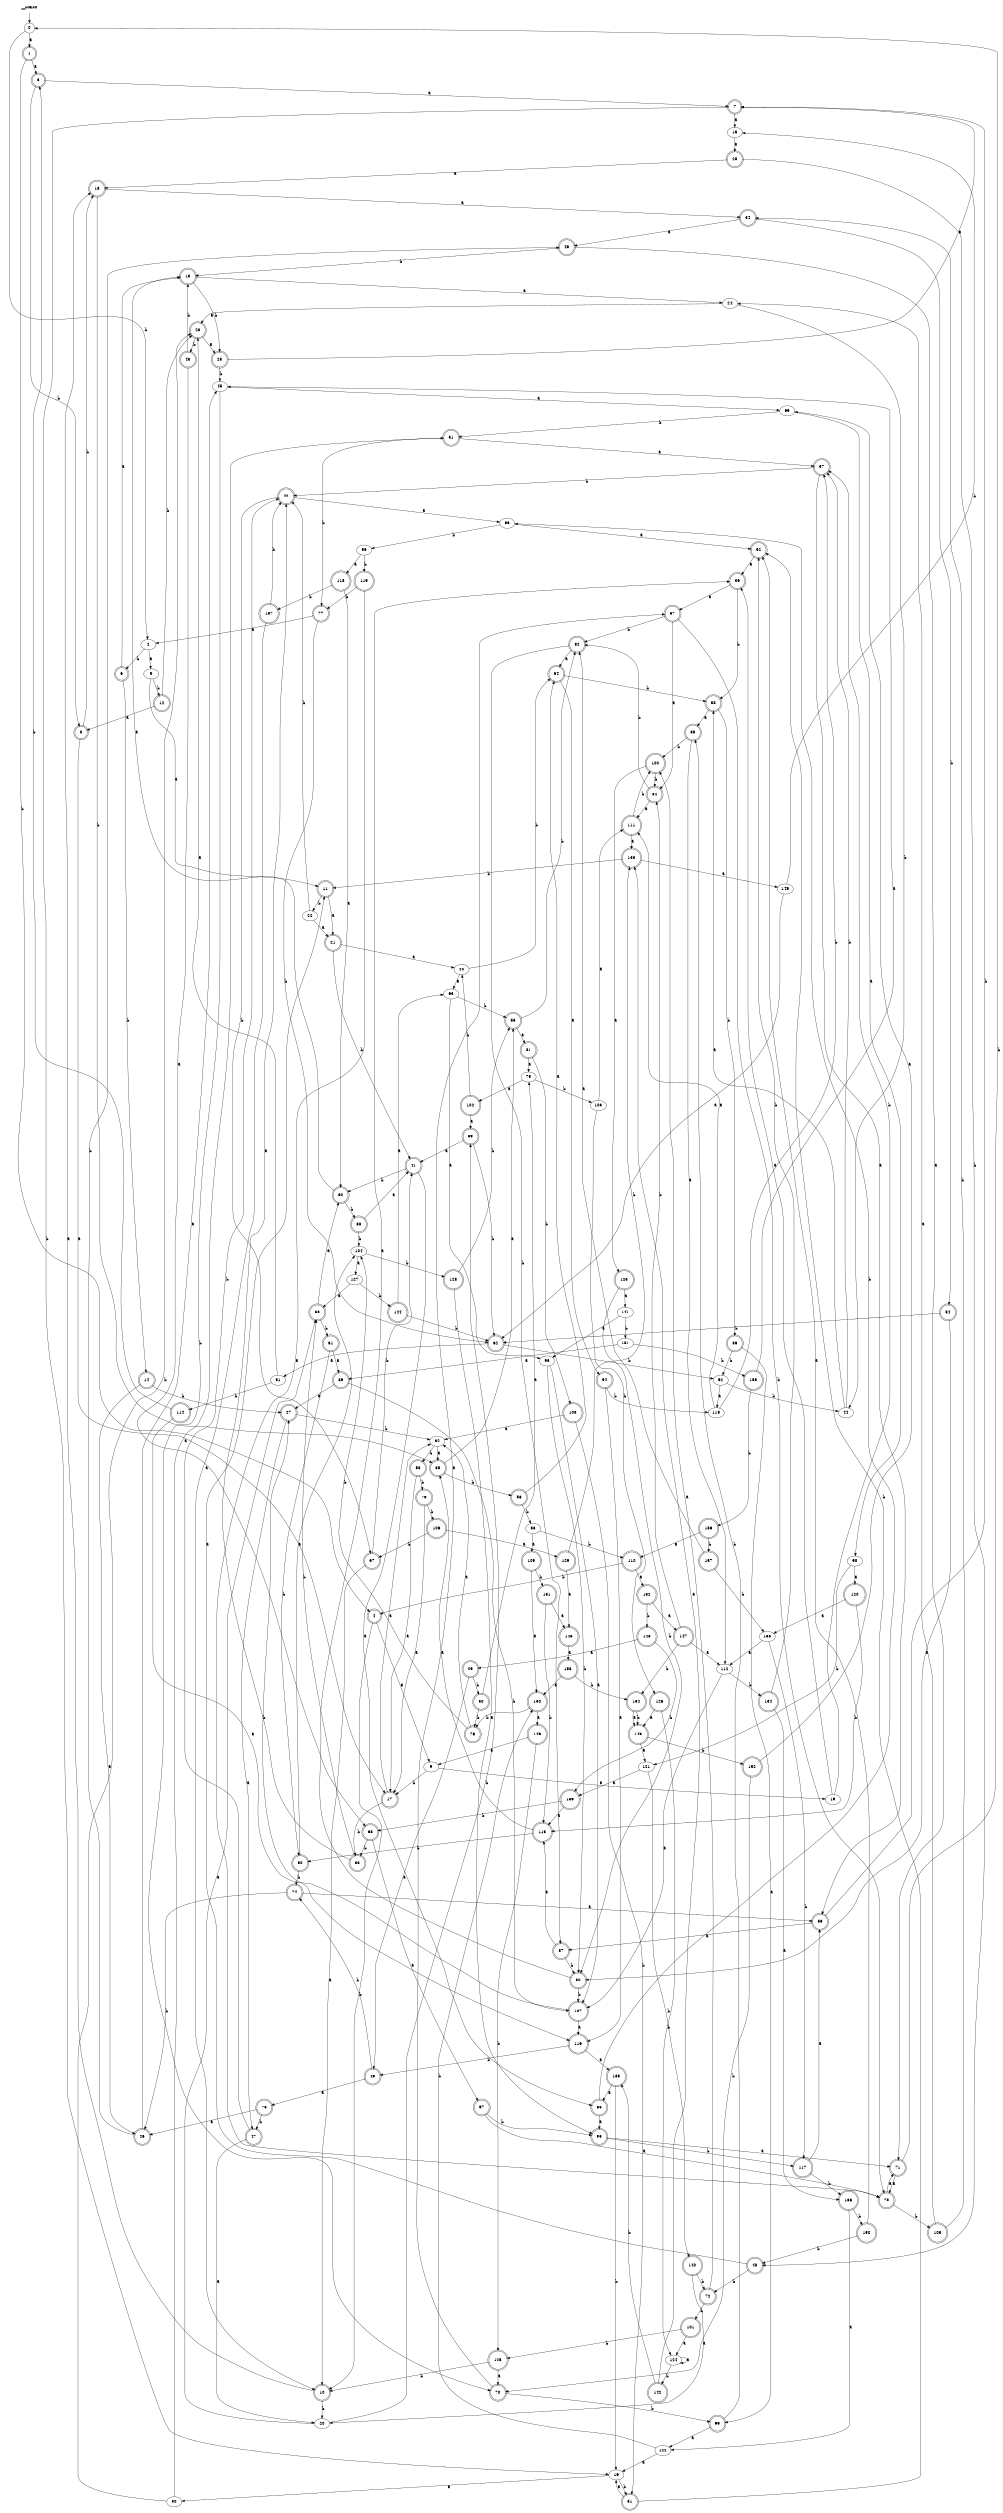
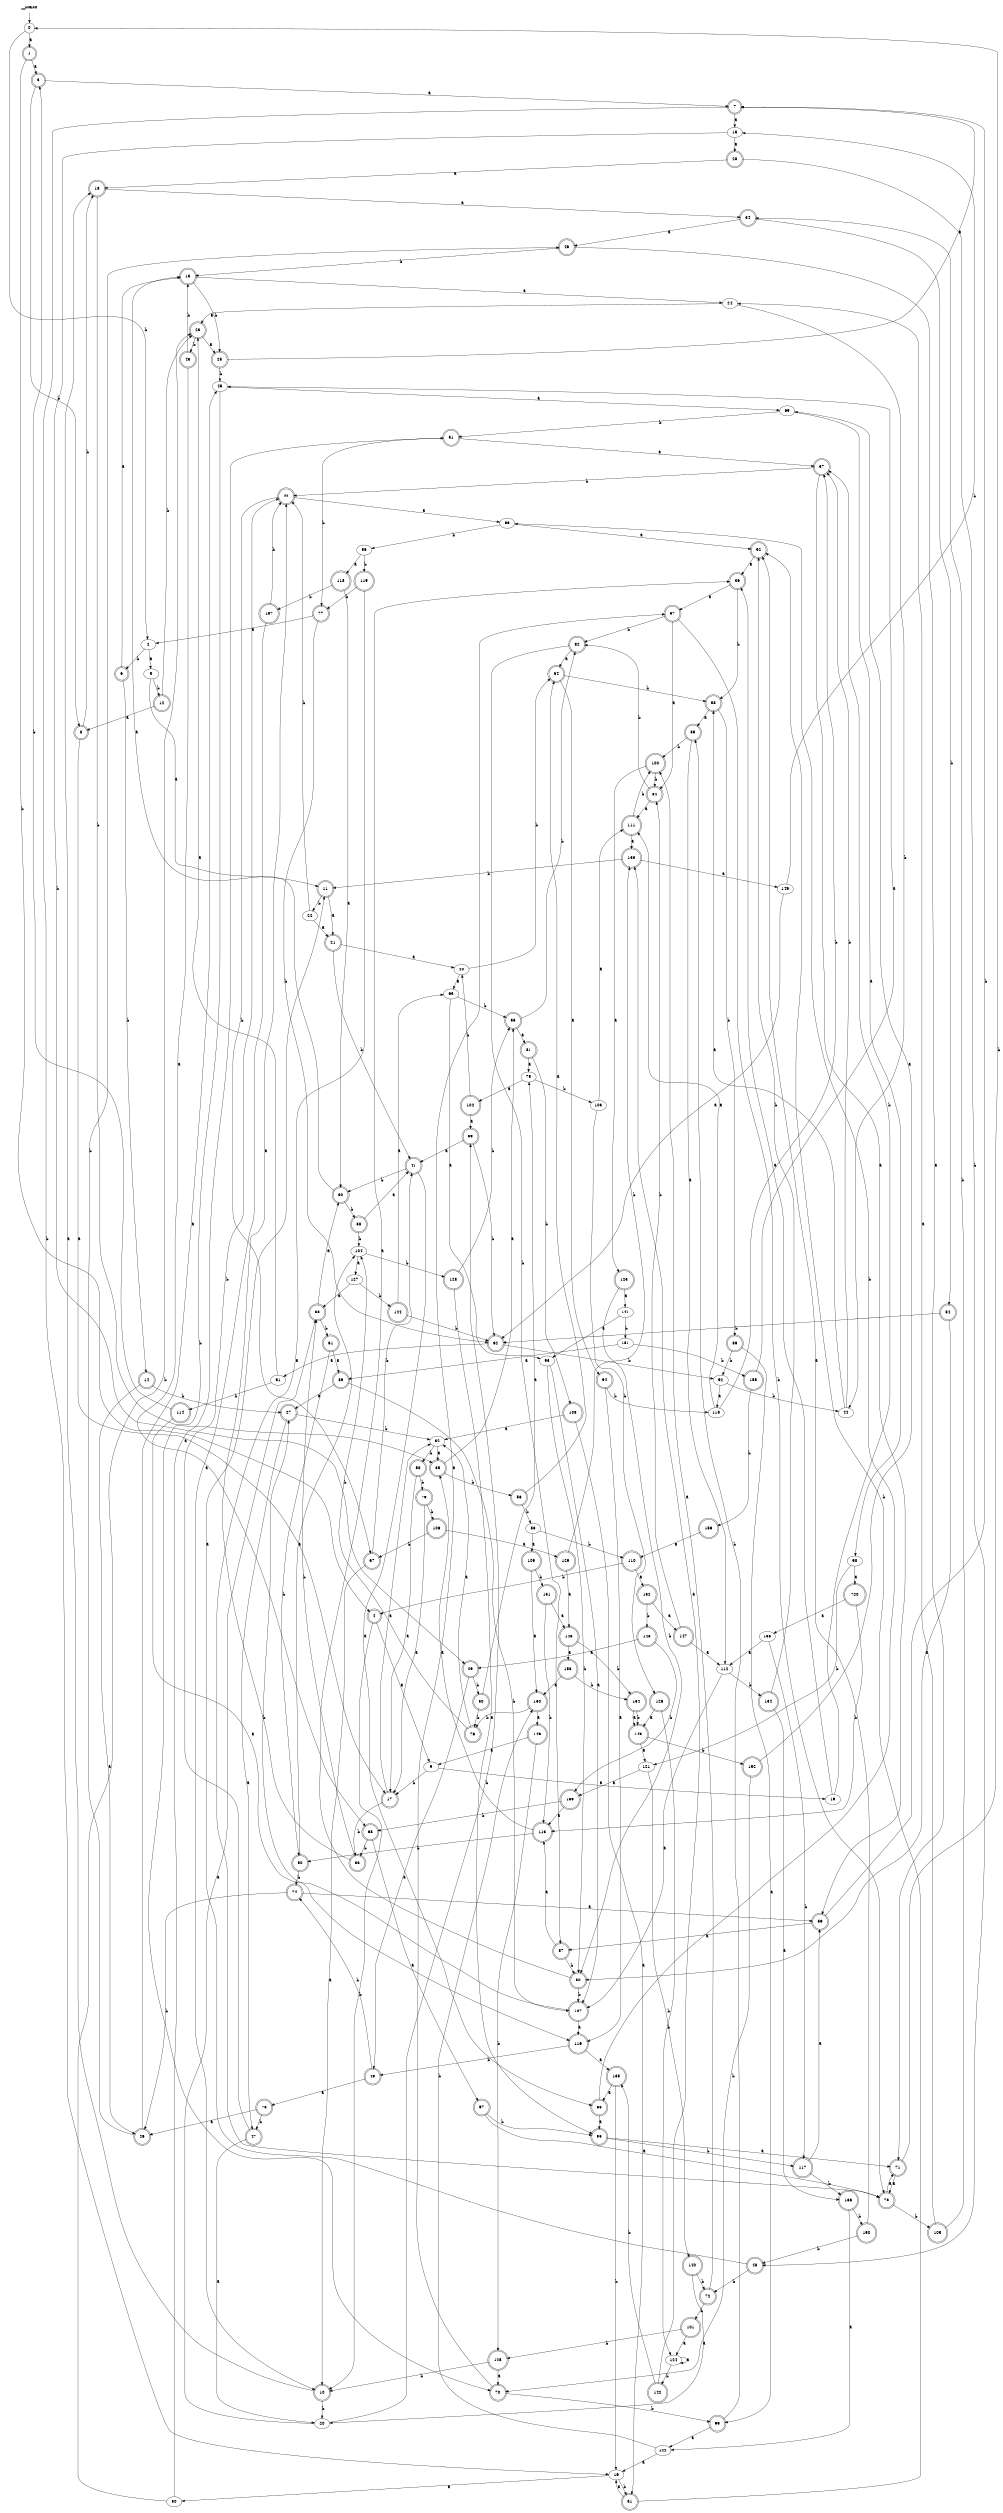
edge "15" -> "29": added, label "b"
node "157": removed
node "120": label "120" -> "720"
edge "147" -> "154": now "145" -> "154"
edge "108" -> "31": label "b" -> "a"
